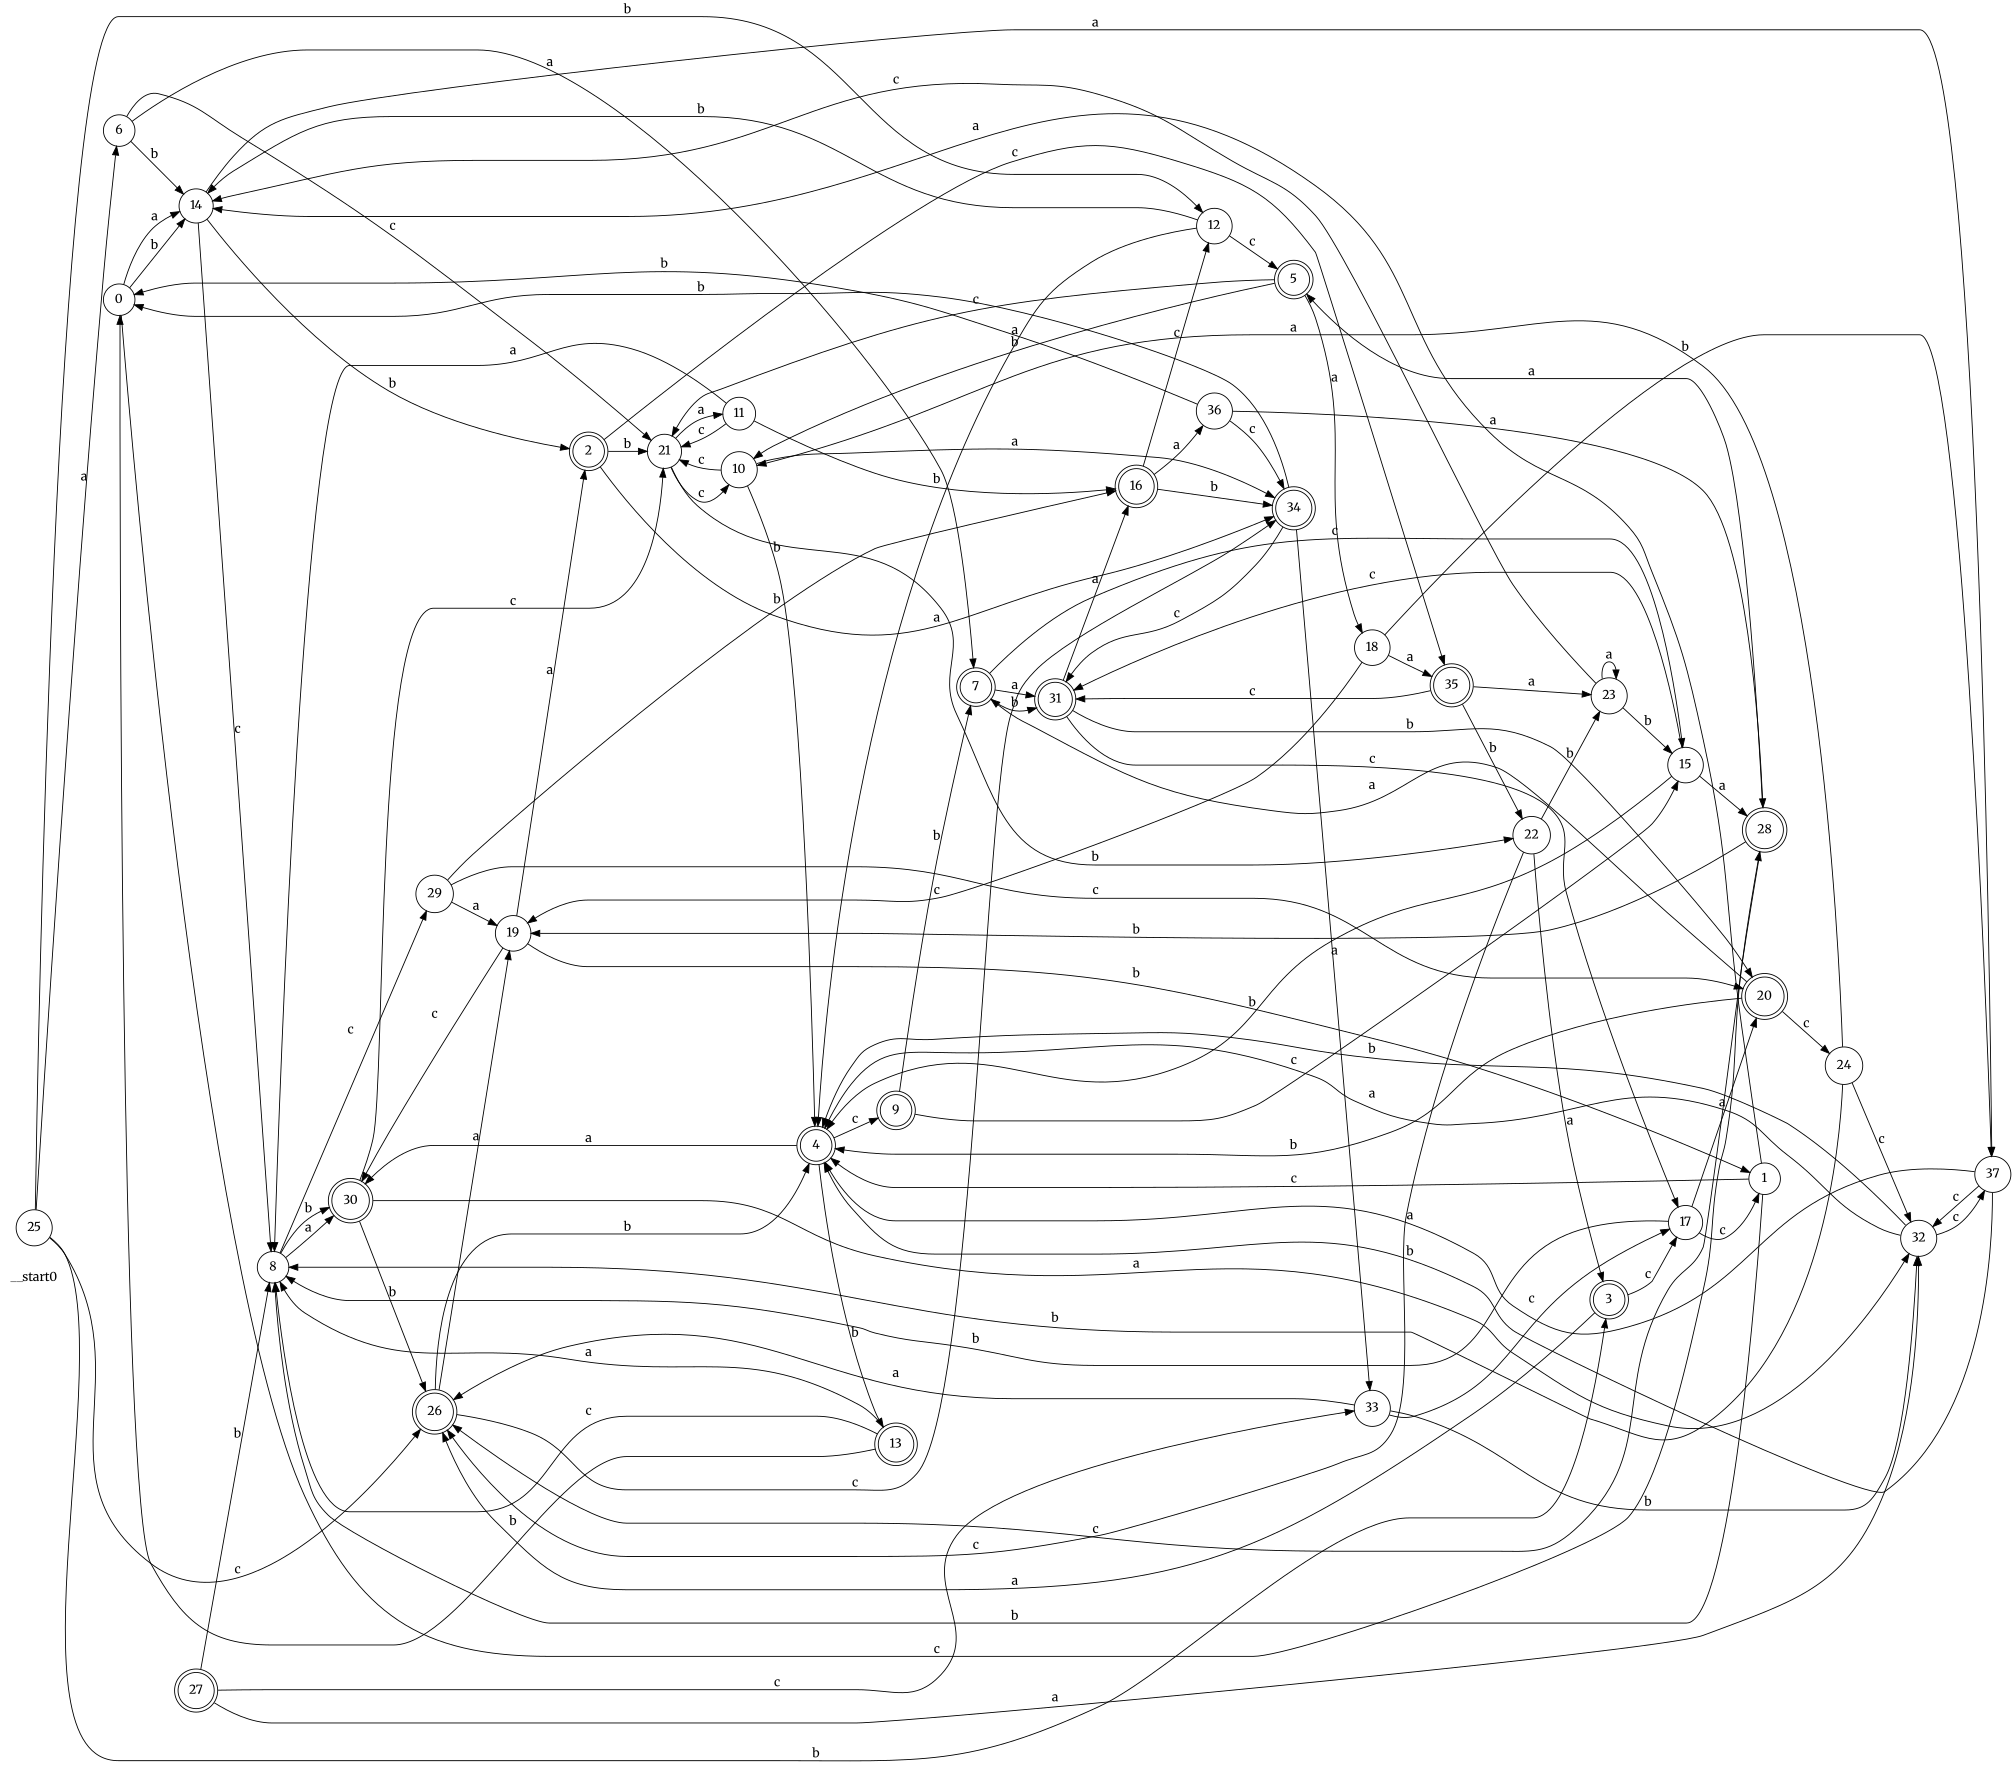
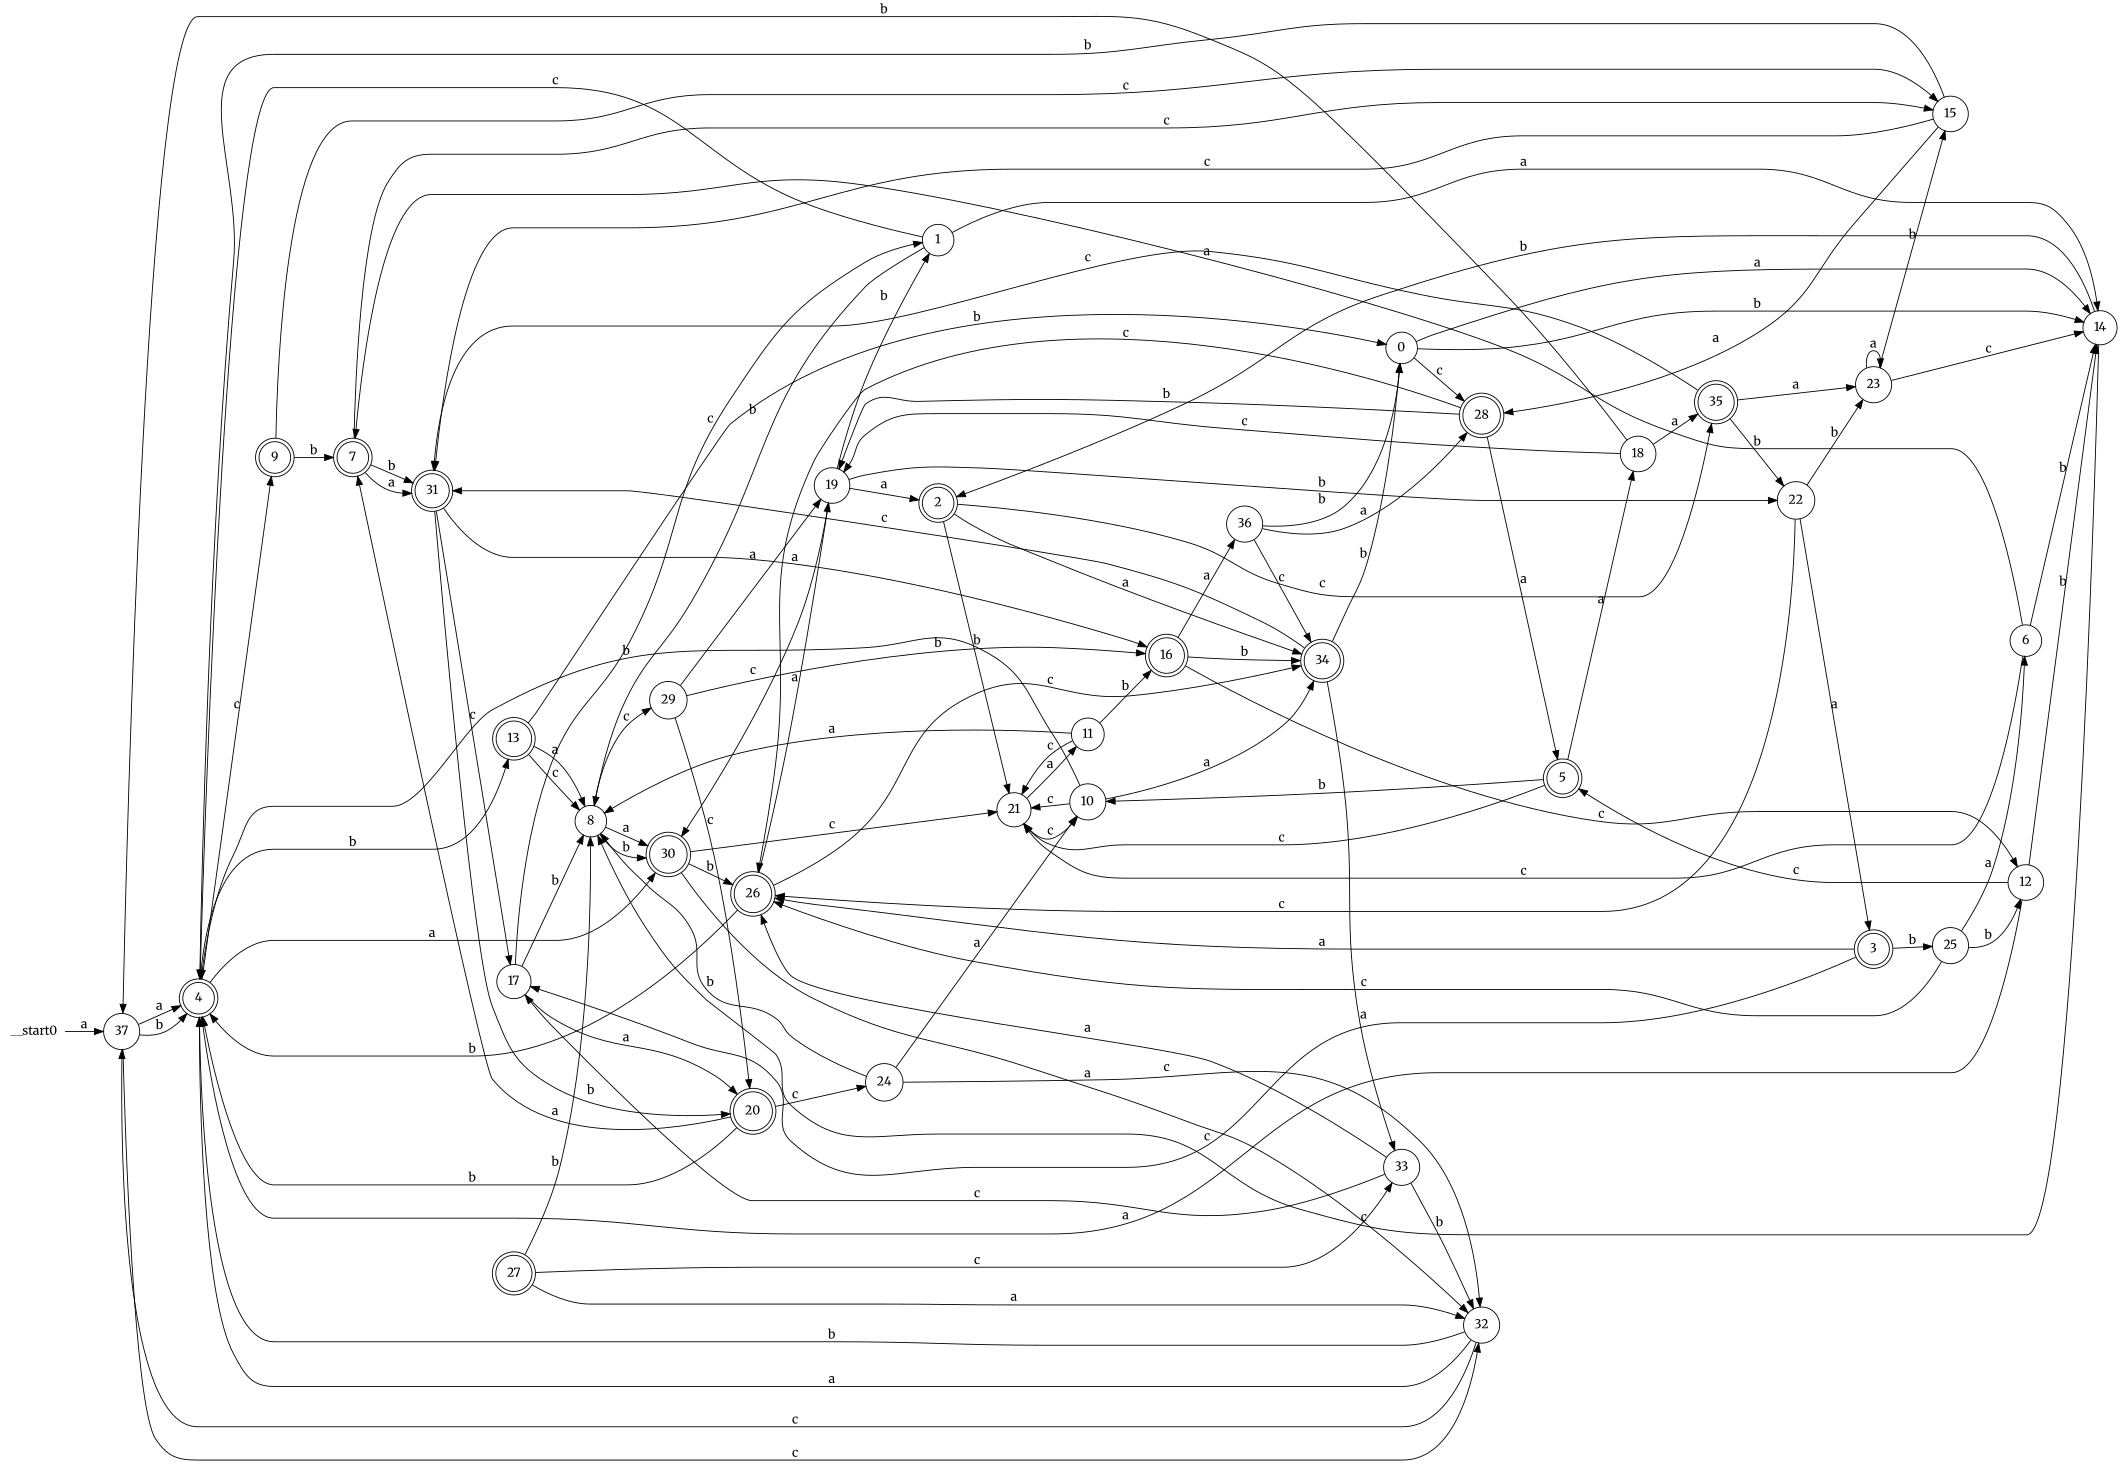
edge "14" -> "37": now "__start0" -> "37"
edge "21" -> "22": now "19" -> "22"
edge "25" -> "3": reversed
